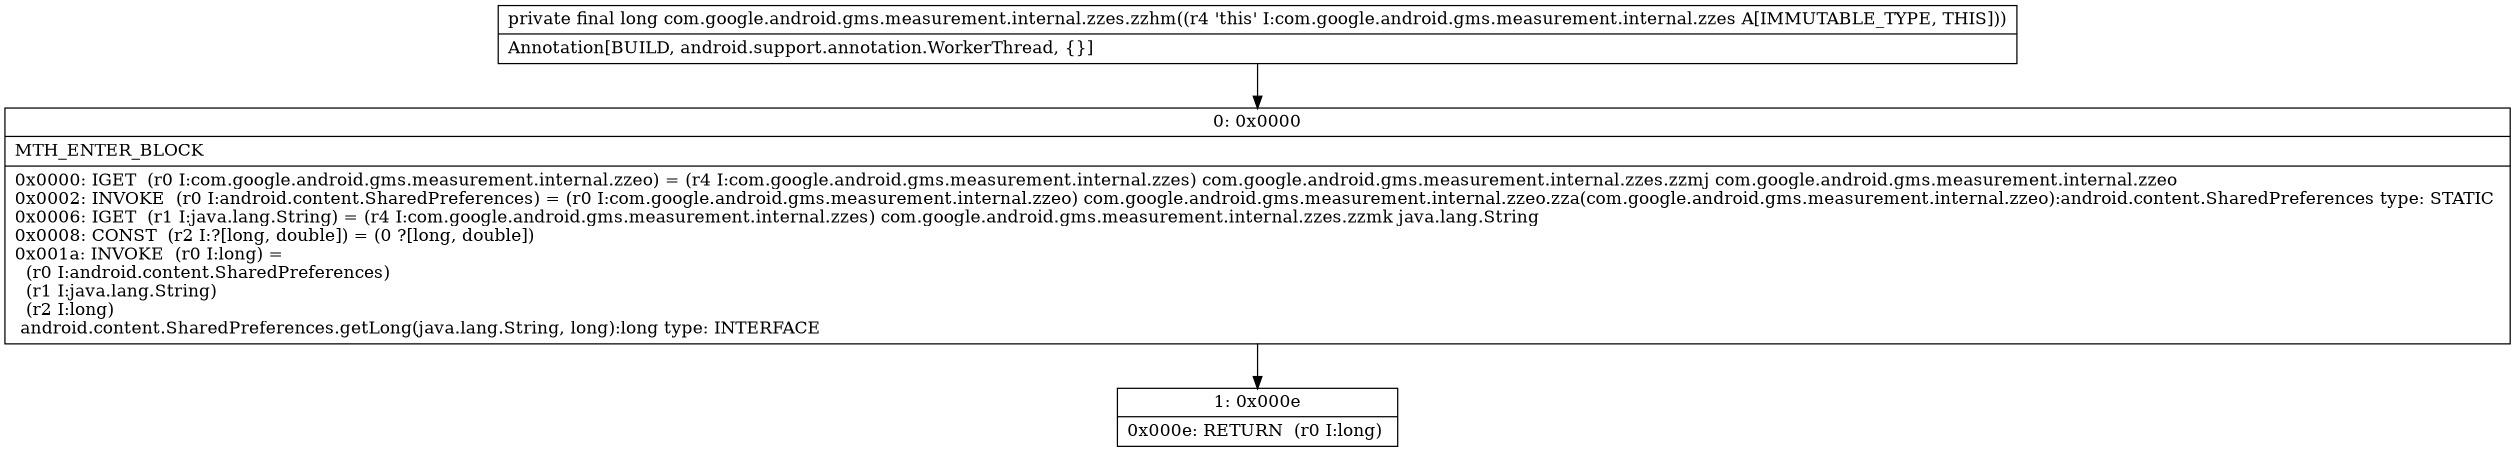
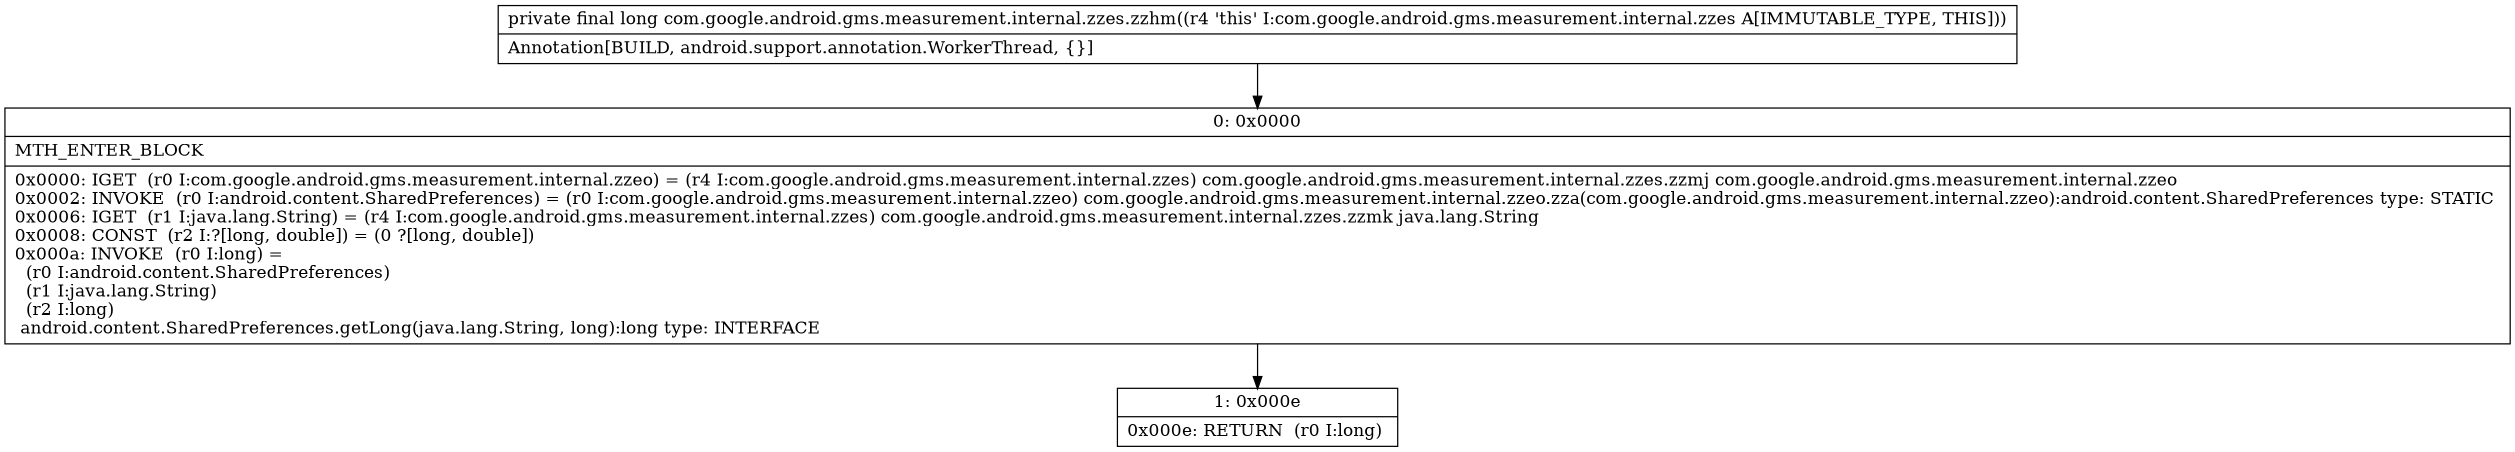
node "0: 0x0000": text "0x001a: INVOKE  (r0 I:long) =" -> "0x000a: INVOKE  (r0 I:long) ="
